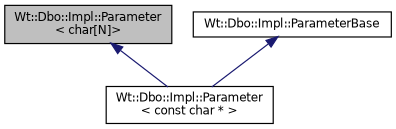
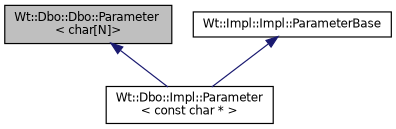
node "Wt::Dbo::Impl::Parameter < char[N]>": label "Wt::Dbo::Impl::Parameter < char[N]>" -> "Wt::Dbo::Dbo::Parameter < char[N]>"
node "Wt::Dbo::Impl::ParameterBase": label "Wt::Dbo::Impl::ParameterBase" -> "Wt::Impl::Impl::ParameterBase"
